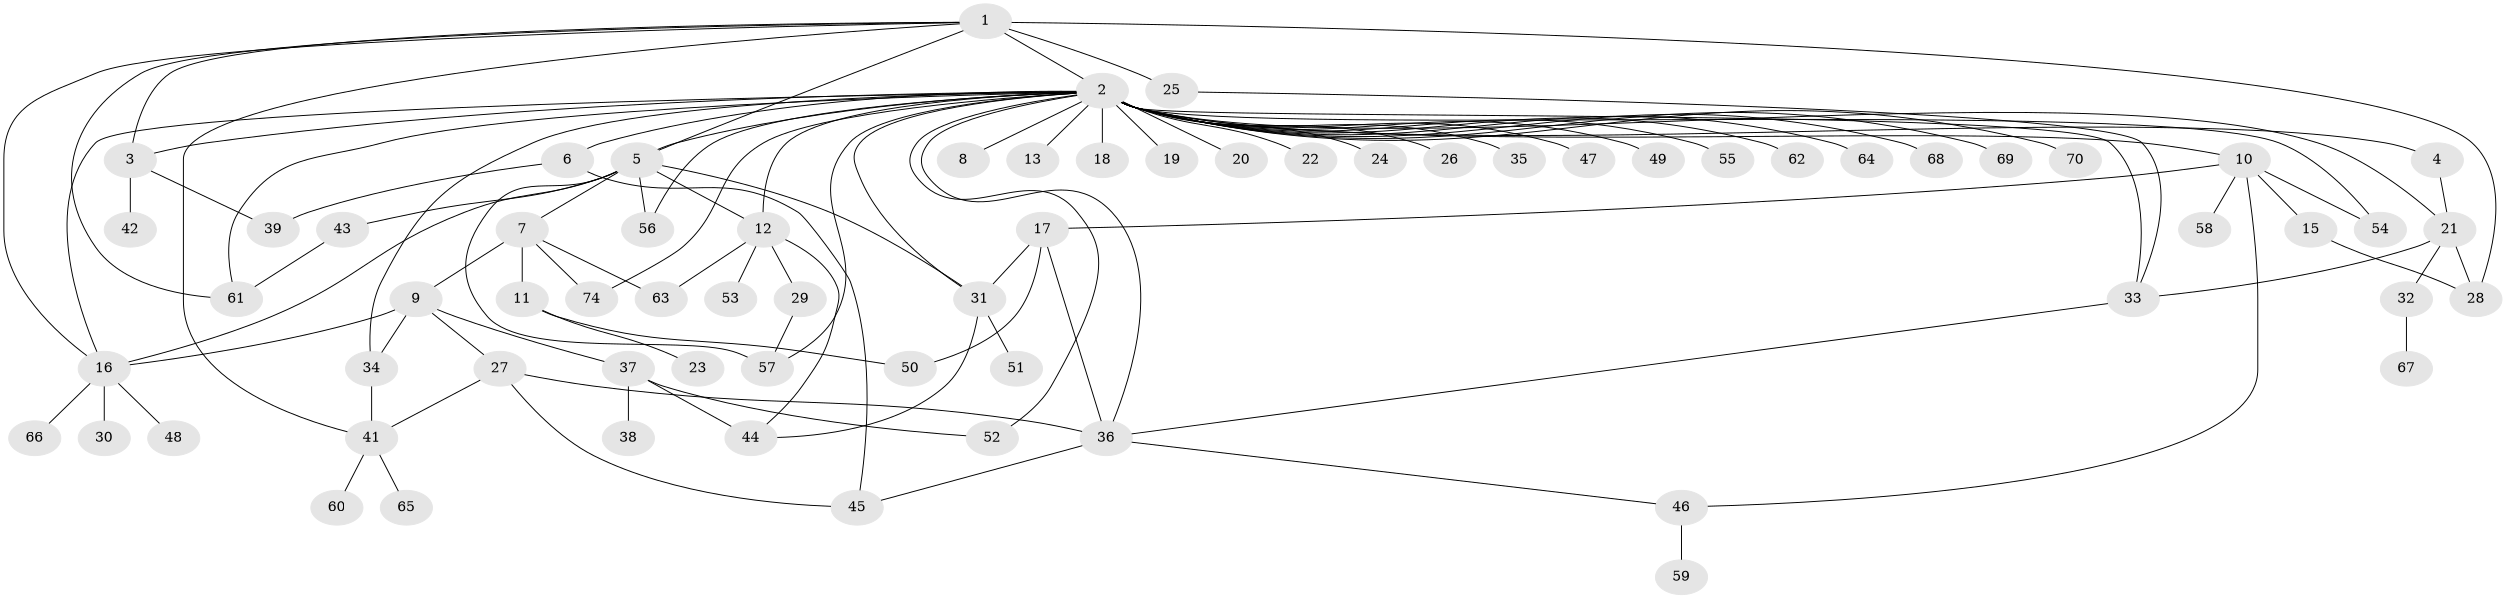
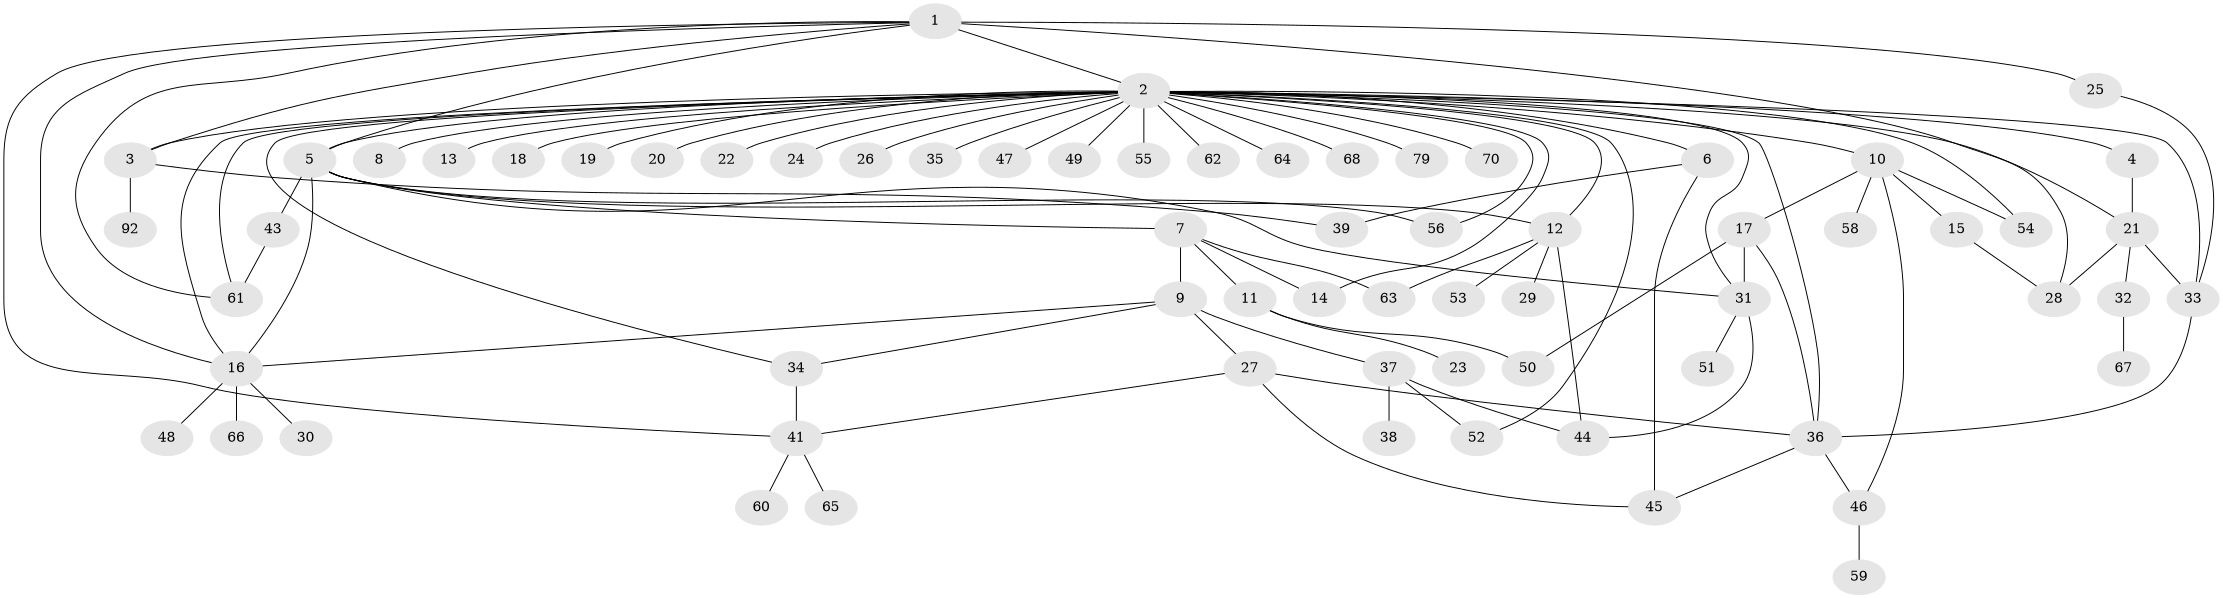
node "69": label "69" -> "79"
node "42": label "42" -> "92"
node "74": label "74" -> "14"
node "57": removed
